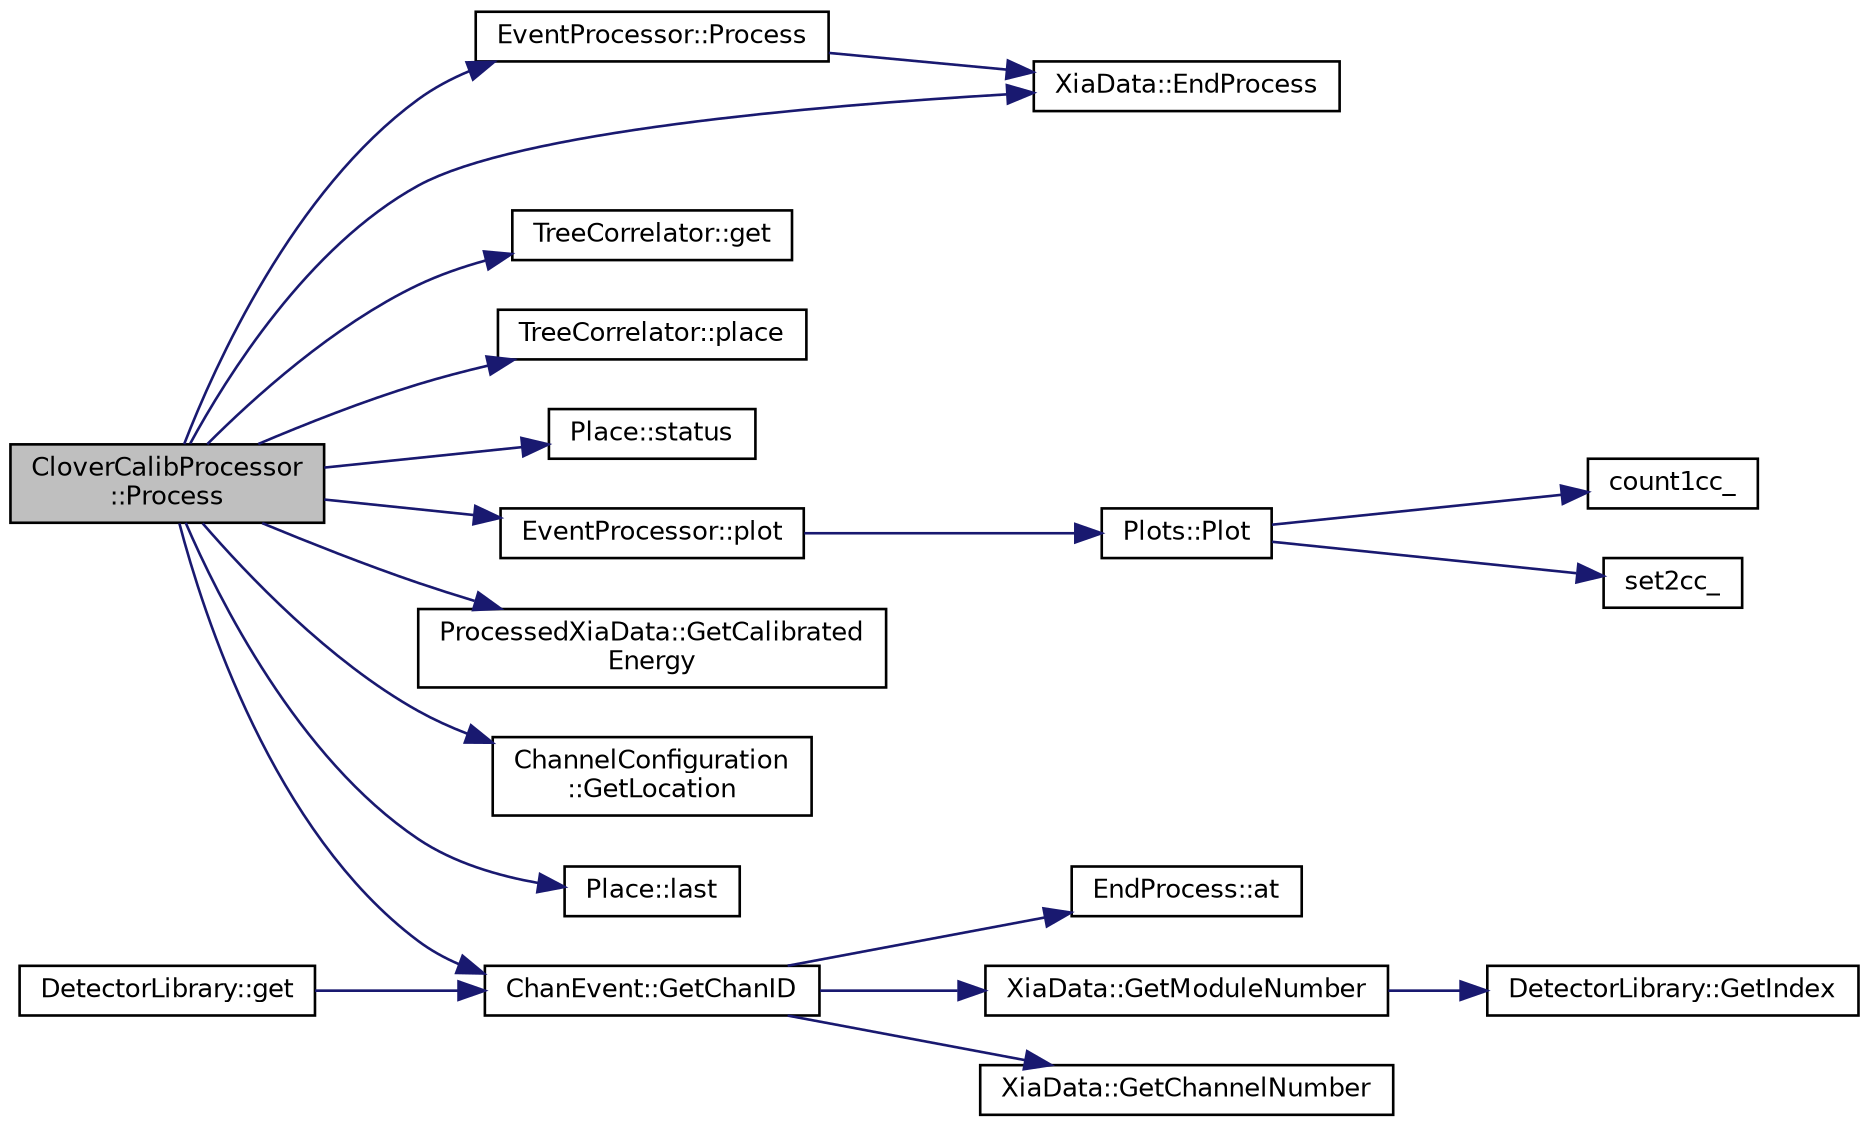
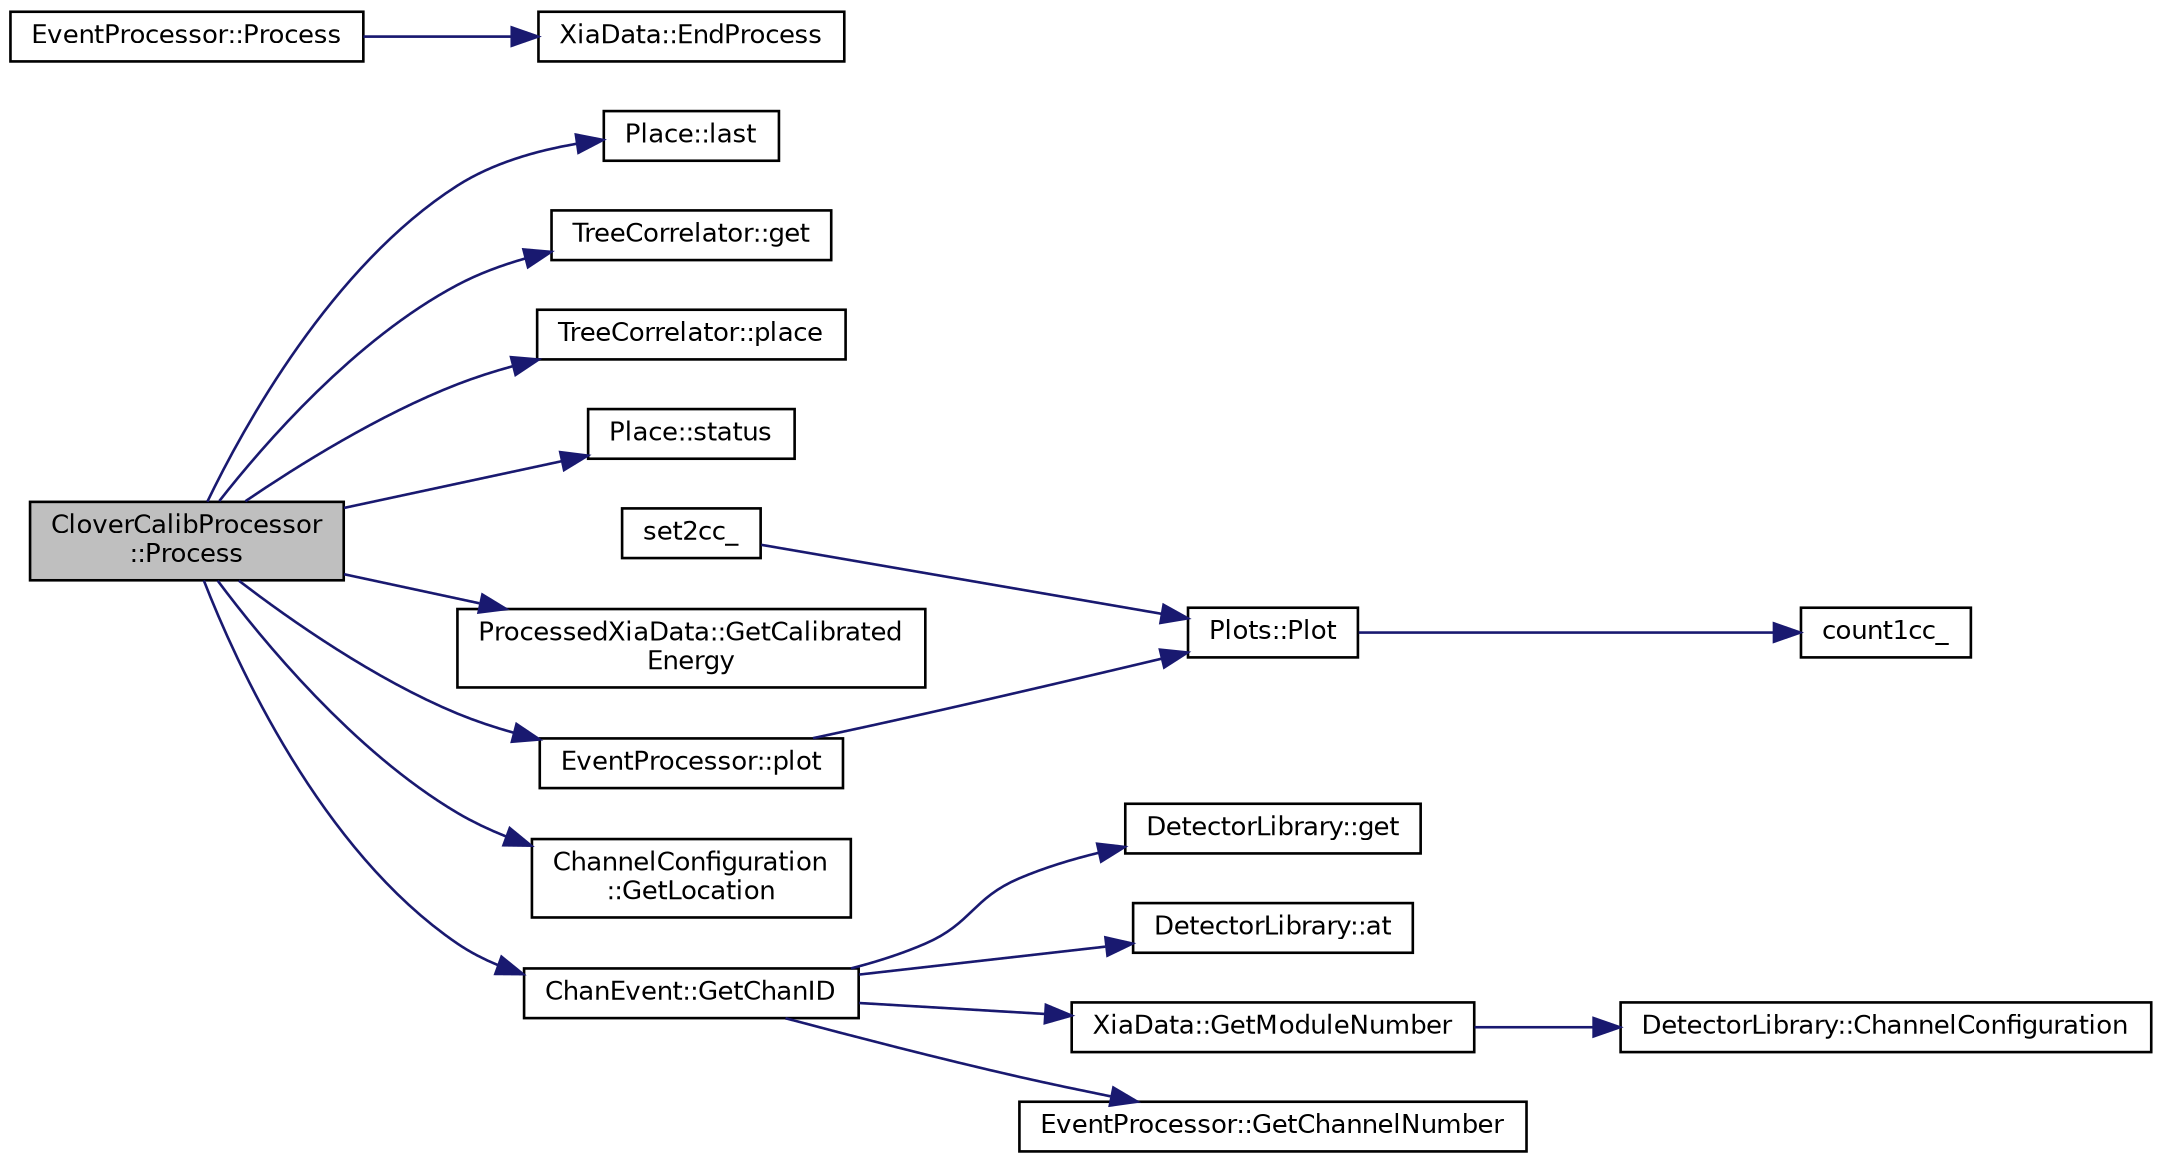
edge "CloverCalibProcessor ::Process" -> "XiaData::EndProcess": removed
edge "CloverCalibProcessor ::Process" -> "EventProcessor::Process": removed
edge "Plots::Plot" -> "set2cc_": reversed
node "EndProcess::at": label "EndProcess::at" -> "DetectorLibrary::at"
edge "DetectorLibrary::get" -> "ChanEvent::GetChanID": reversed
node "DetectorLibrary::GetIndex": label "DetectorLibrary::GetIndex" -> "DetectorLibrary::ChannelConfiguration"
node "XiaData::GetChannelNumber": label "XiaData::GetChannelNumber" -> "EventProcessor::GetChannelNumber"
